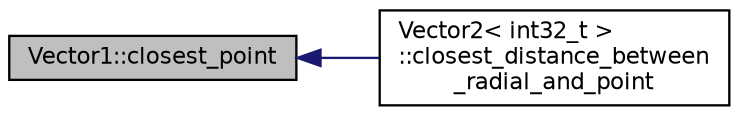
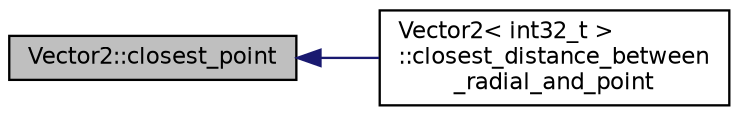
node "Vector1::closest_point": label "Vector1::closest_point" -> "Vector2::closest_point"
